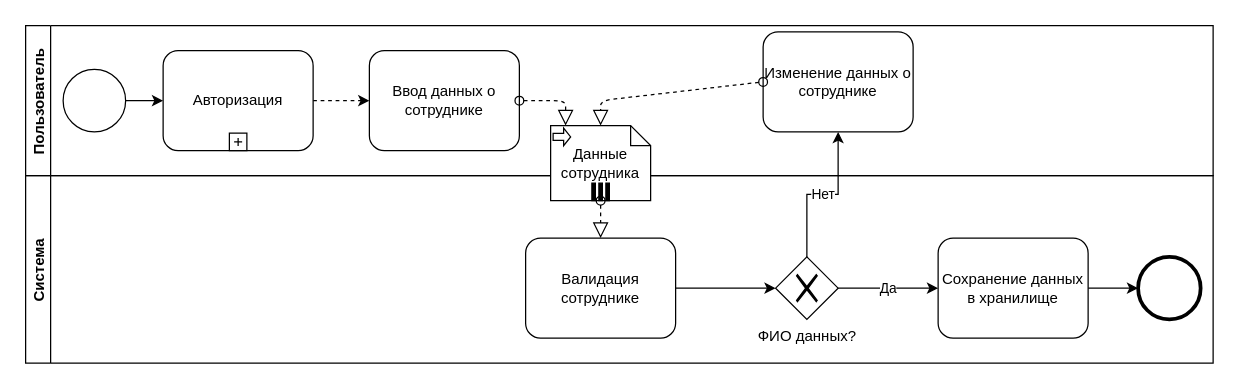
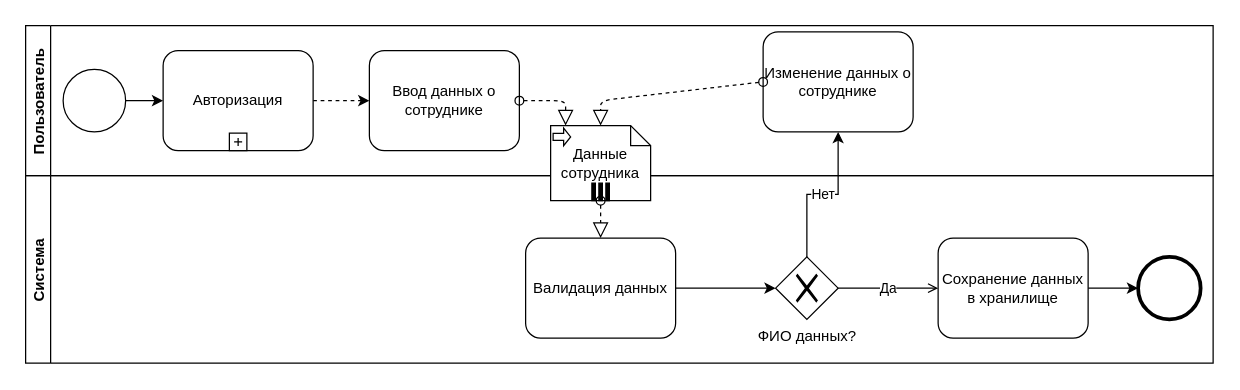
node "Валидация сотруднике": label "Валидация сотруднике" -> "Валидация данных"
edge "ФИО данных?" -> "Сохранение данных в хранилище": arrowhead classic -> open
